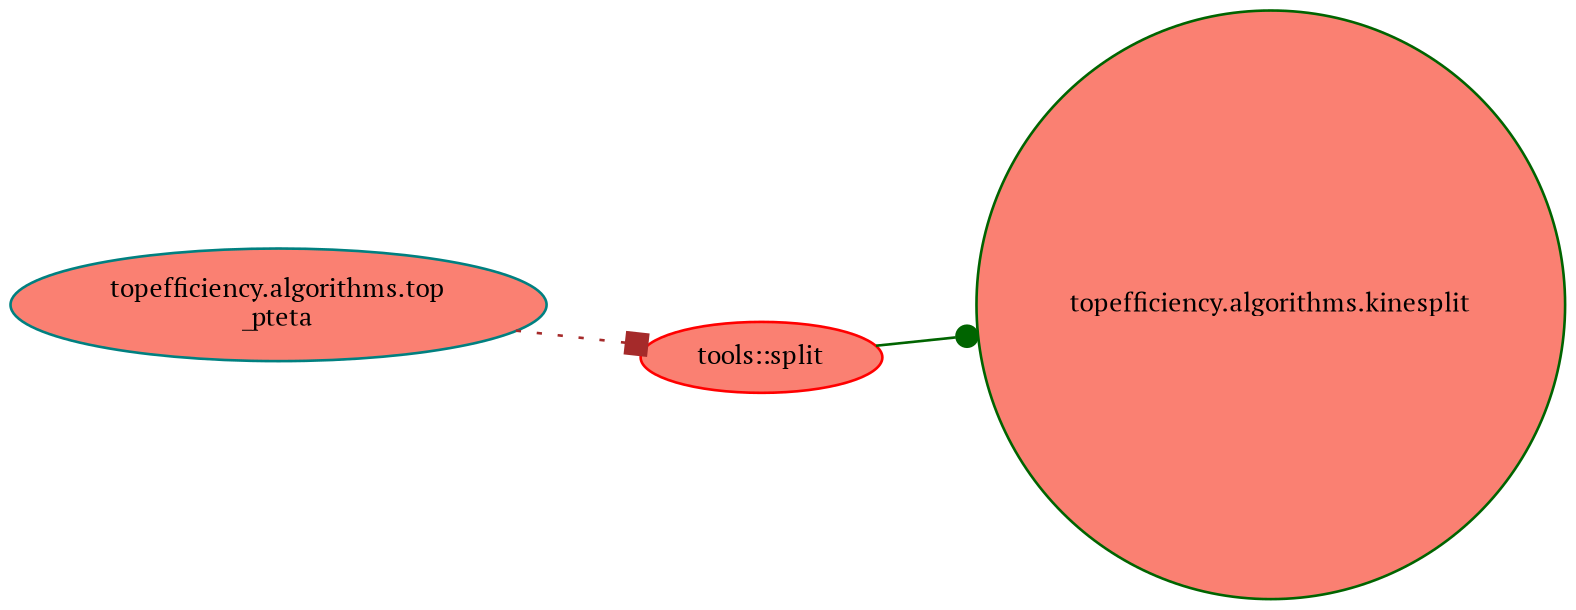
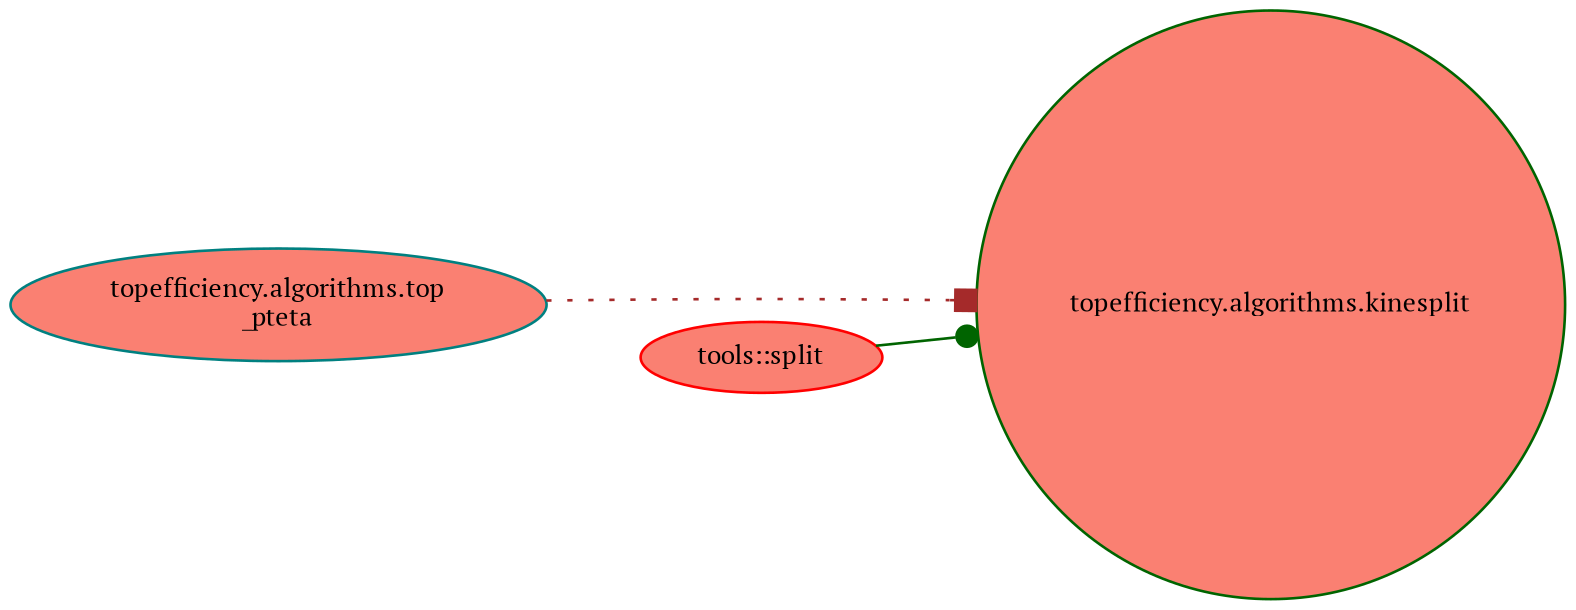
edge "topefficiency.algorithms.top _pteta" -> "tools::split": now "topefficiency.algorithms.top _pteta" -> "topefficiency.algorithms.kinesplit"
